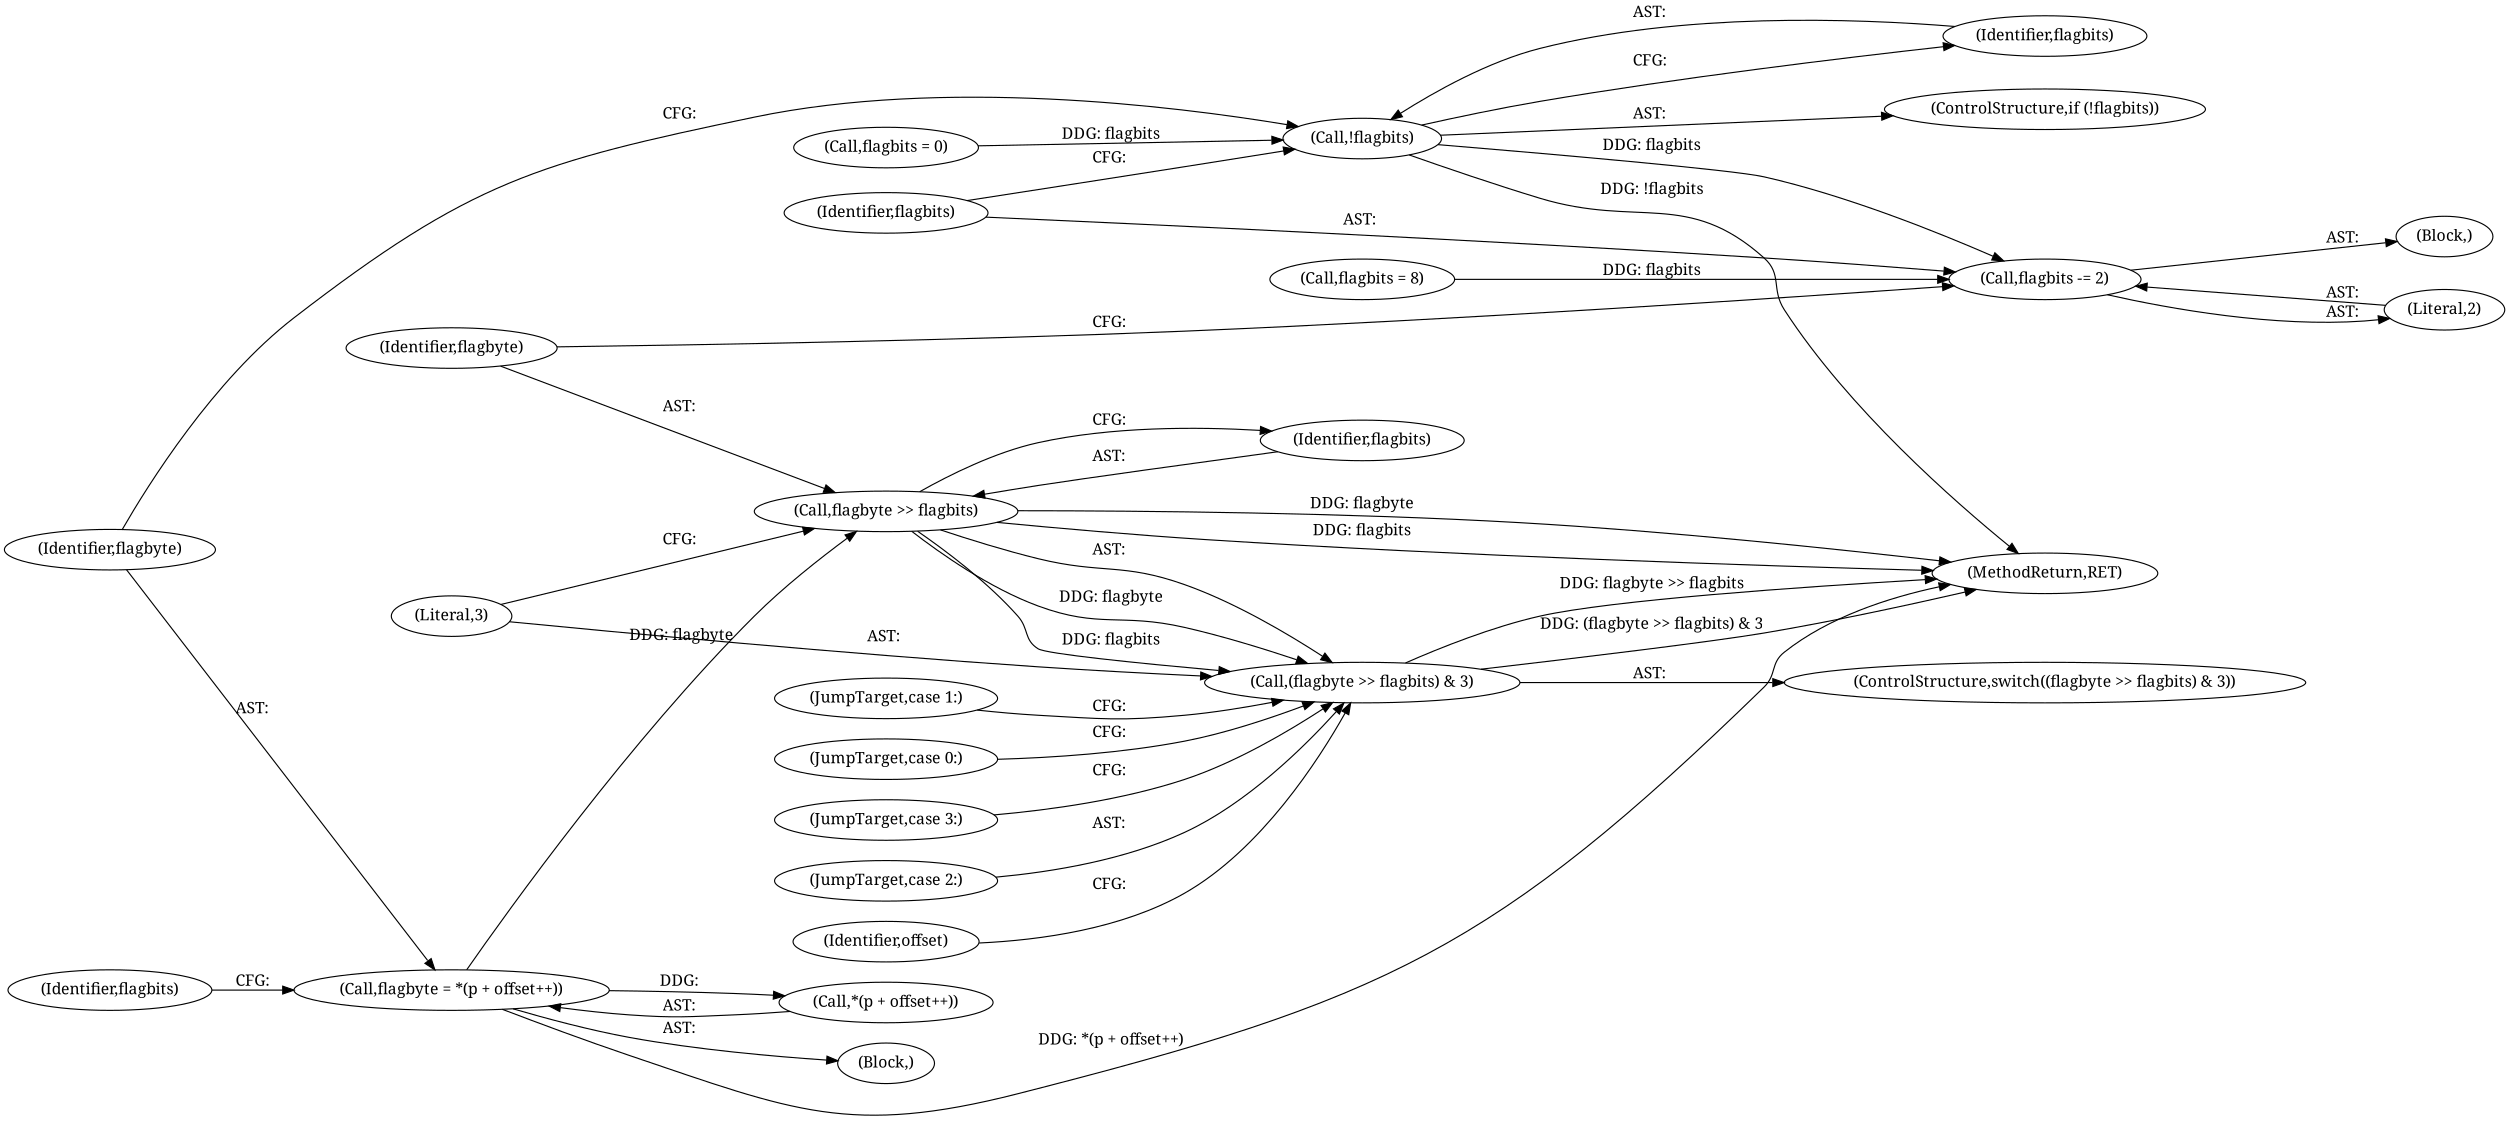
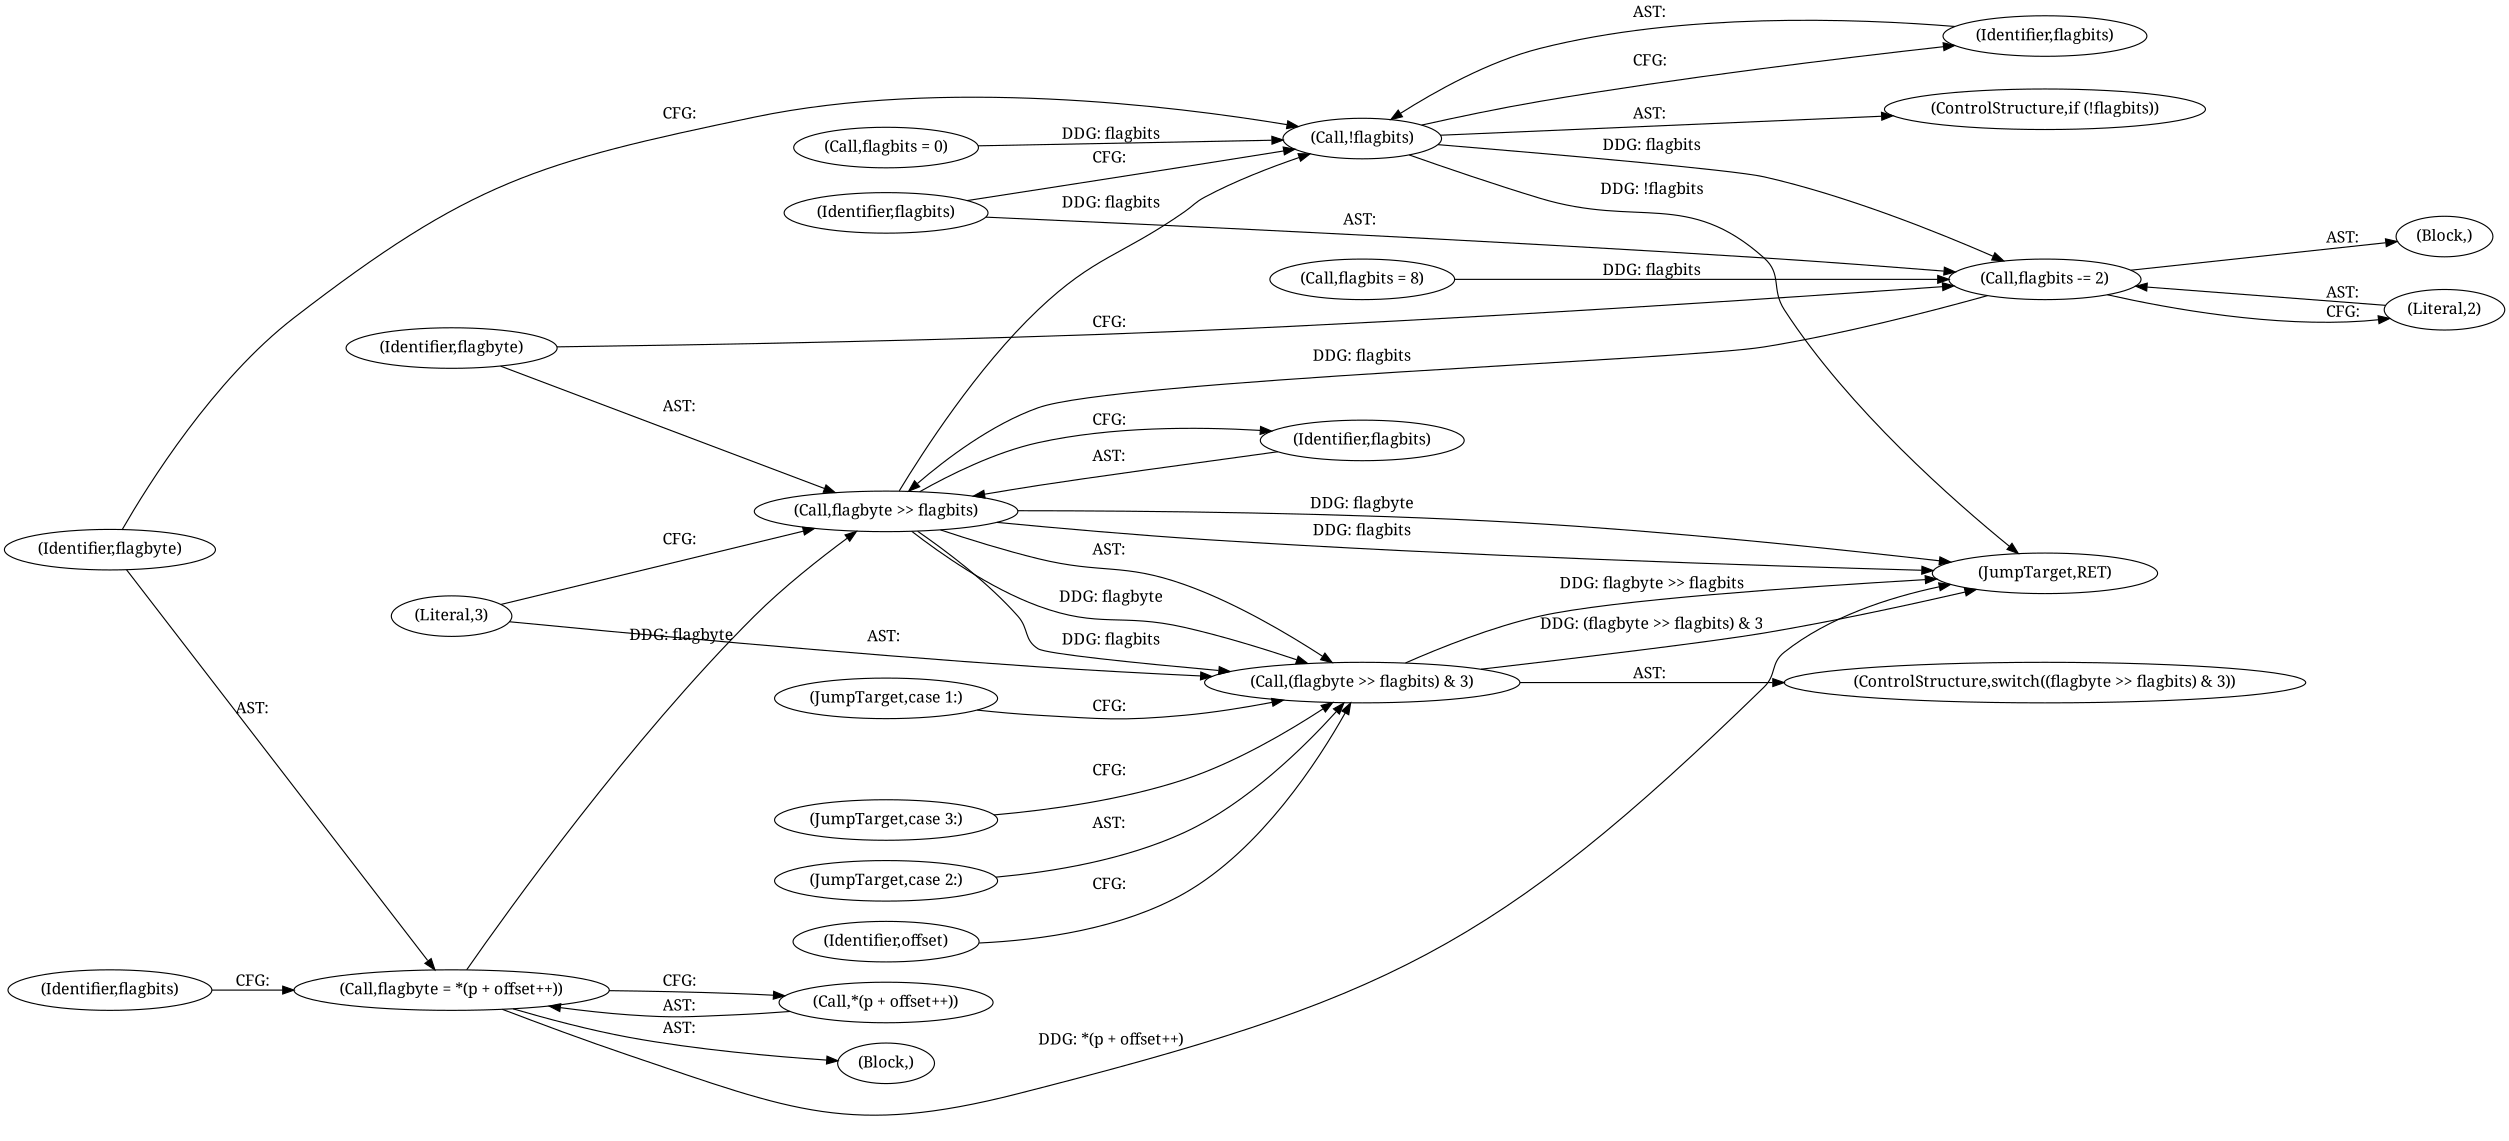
edge "(Call,flagbyte >> flagbits)" -> "(Call,!flagbits)": added, label "DDG: flagbits"
edge "(Call,flagbits -= 2)" -> "(Literal,2)": label "AST: " -> "CFG: "
edge "(Call,flagbits -= 2)" -> "(Call,flagbyte >> flagbits)": added, label "DDG: flagbits"
node "(MethodReturn,RET)": label "(MethodReturn,RET)" -> "(JumpTarget,RET)"
node "(JumpTarget,case 0:)": removed
edge "(Call,flagbyte = *(p + offset++))" -> "(Call,*(p + offset++))": label "DDG: " -> "CFG: "
